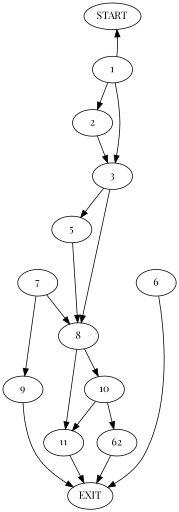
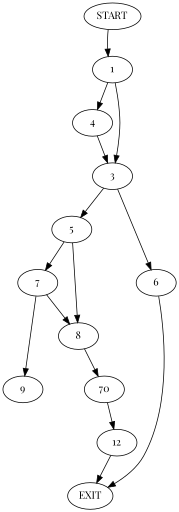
edge "1" -> "START": reversed
node "2": label "2" -> "4"
edge "3" -> "8": now "3" -> "6"
edge "5" -> "7": added
node "10": label "10" -> "70"
node "11": removed
node "62": label "62" -> "12"
edge "9" -> "EXIT": removed
